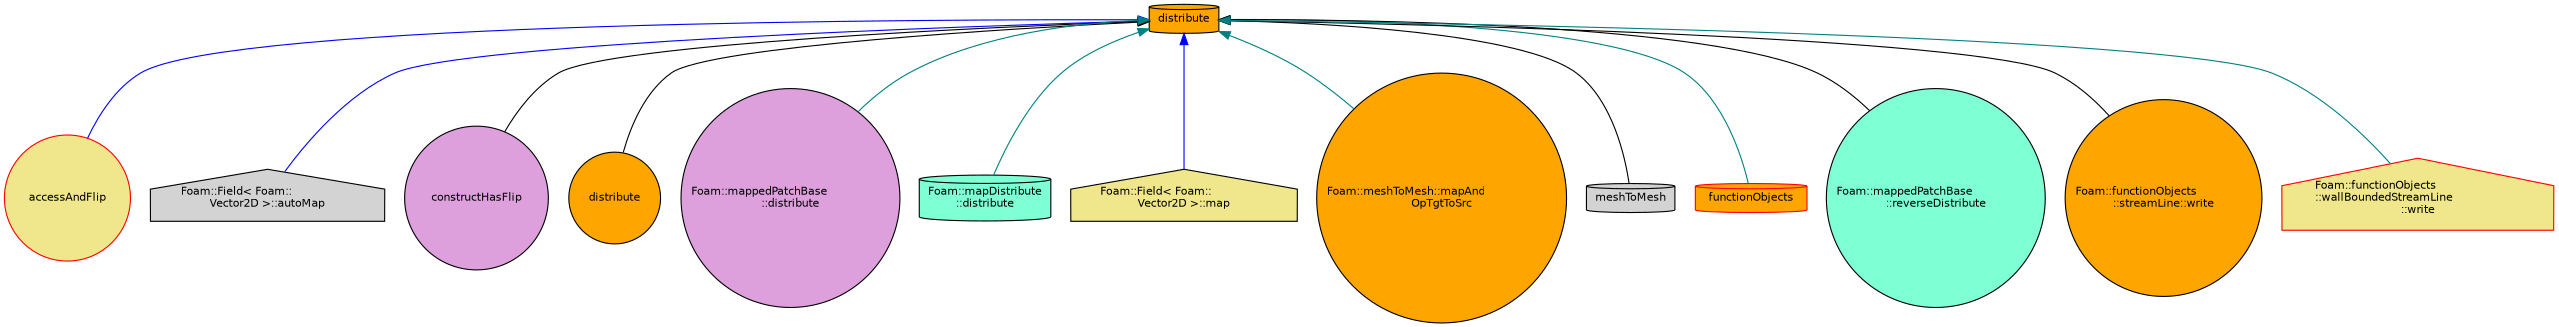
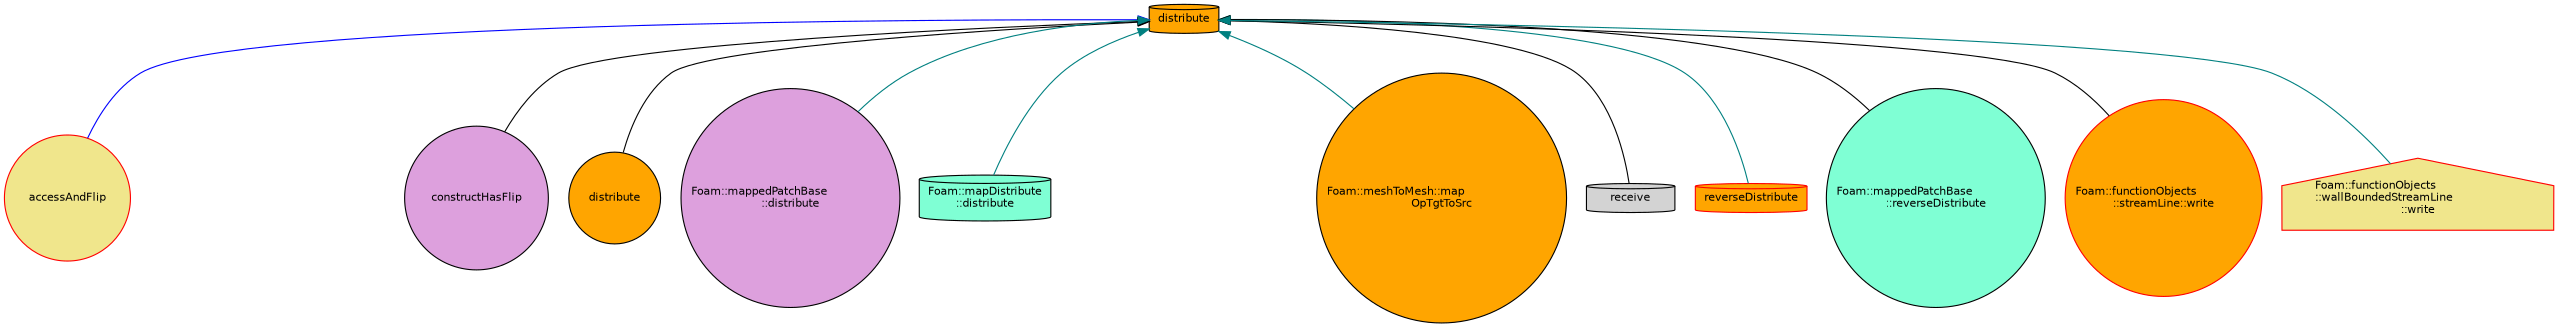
node "Foam::Field< Foam:: Vector2D >::autoMap": removed
node "Foam::Field< Foam:: Vector2D >::map": removed
node "Foam::meshToMesh::mapAnd OpTgtToSrc": label "Foam::meshToMesh::mapAnd OpTgtToSrc" -> "Foam::meshToMesh::map OpTgtToSrc"
node "meshToMesh": label "meshToMesh" -> "receive"
node "functionObjects": label "functionObjects" -> "reverseDistribute"
node "Foam::functionObjects ::streamLine::write": color black -> red
